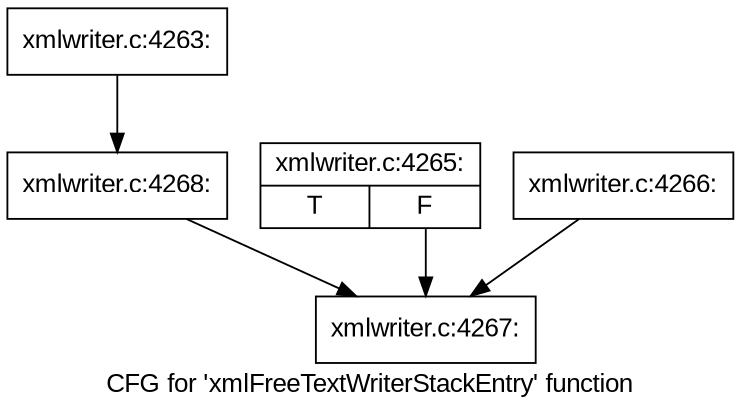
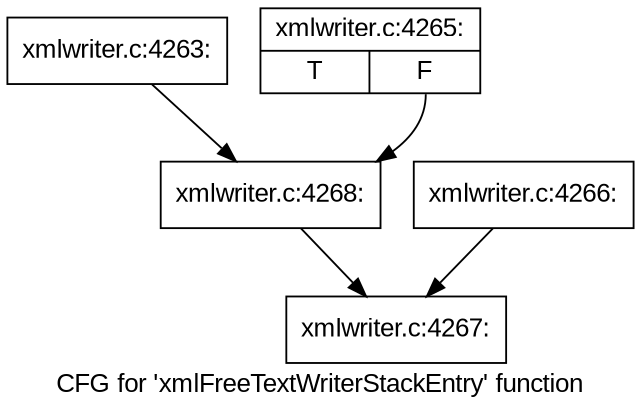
edge "xmlwriter.c:4265:" -> "xmlwriter.c:4267:": now "xmlwriter.c:4265:" -> "xmlwriter.c:4268:"
